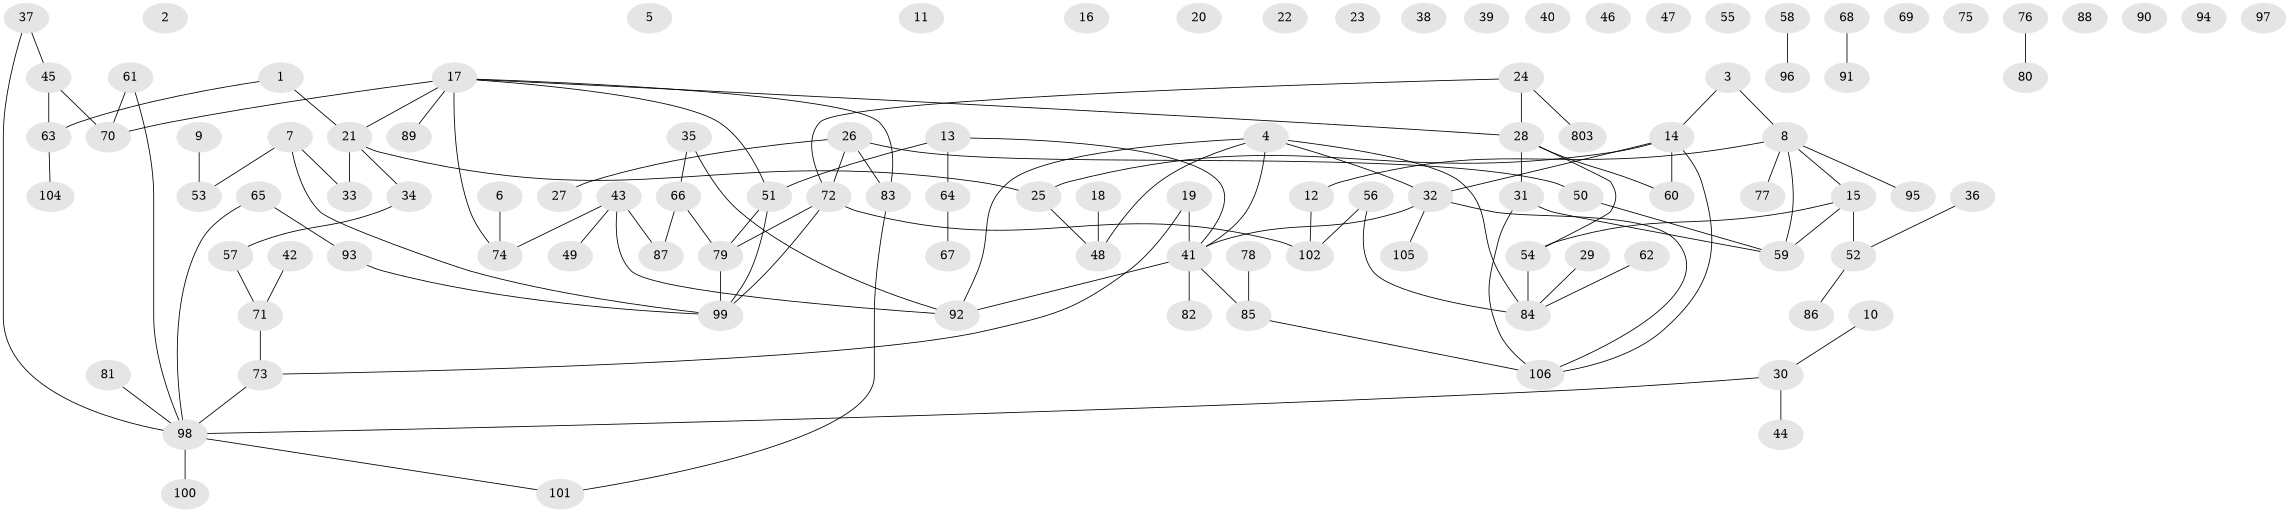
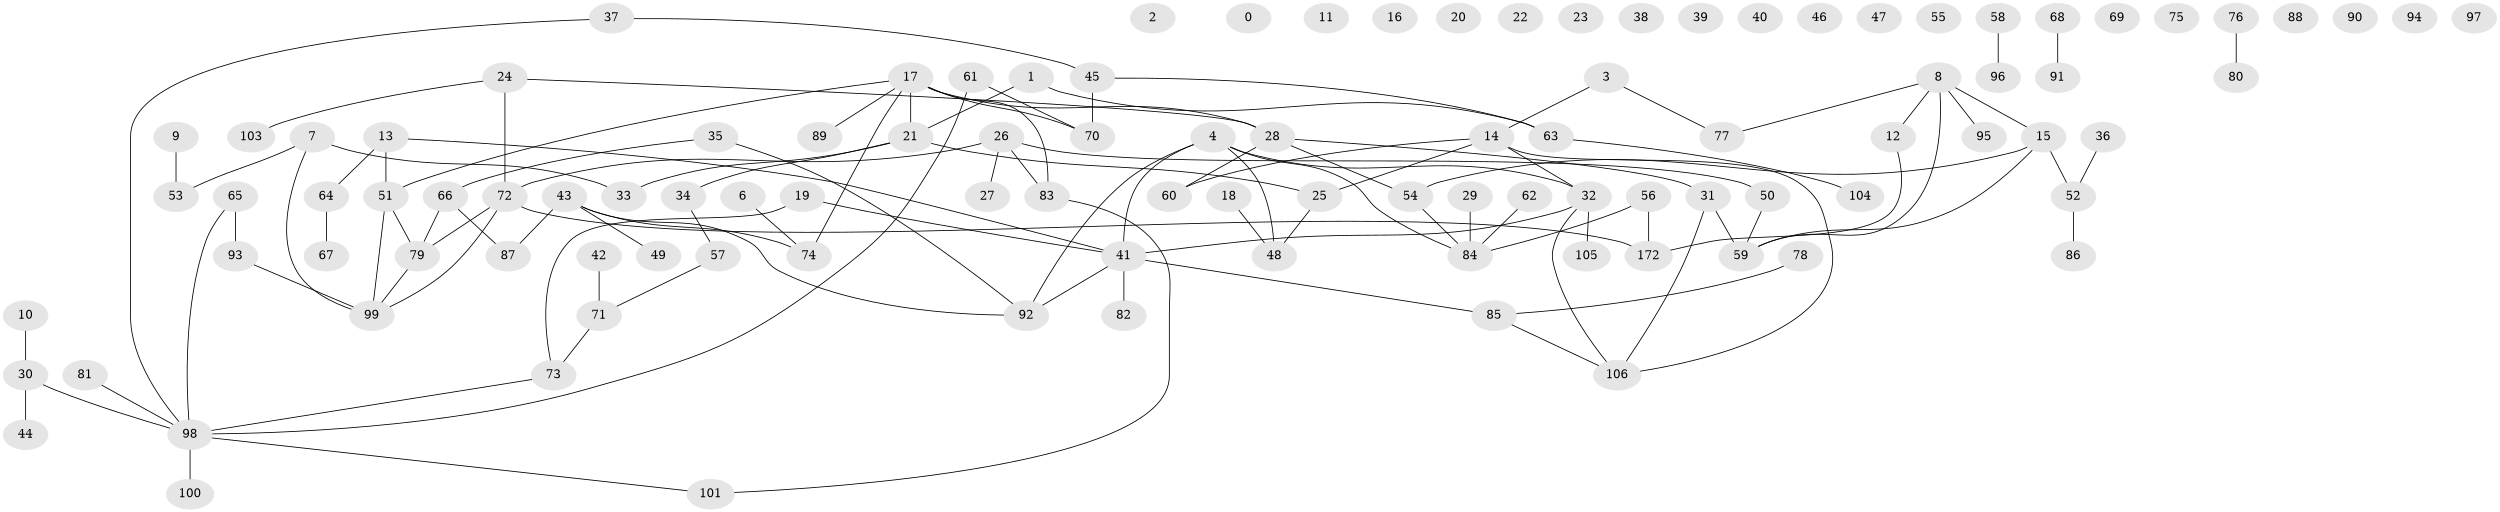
node "5": label "5" -> "0"
edge "3" -- "8": now "3" -- "77"
node "803": label "803" -> "103"
node "102": label "102" -> "172"
